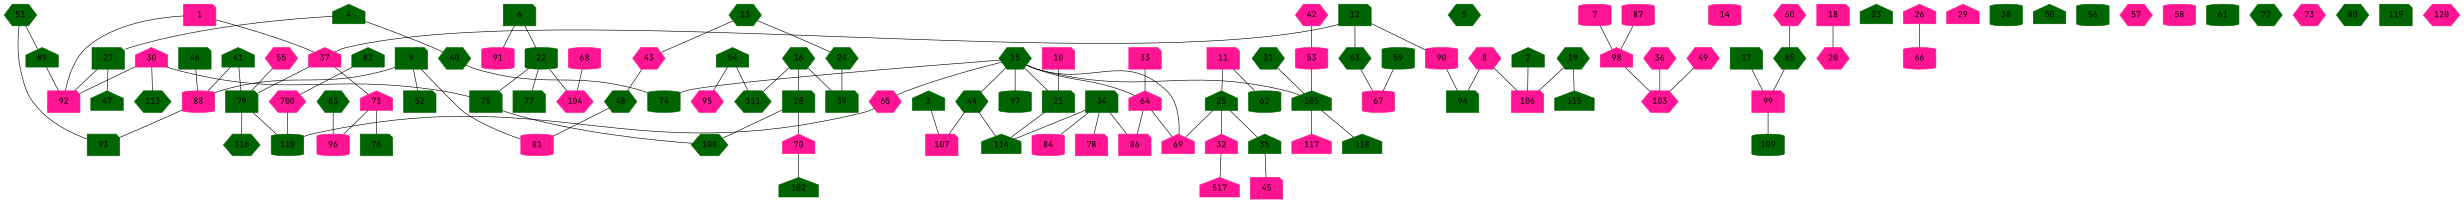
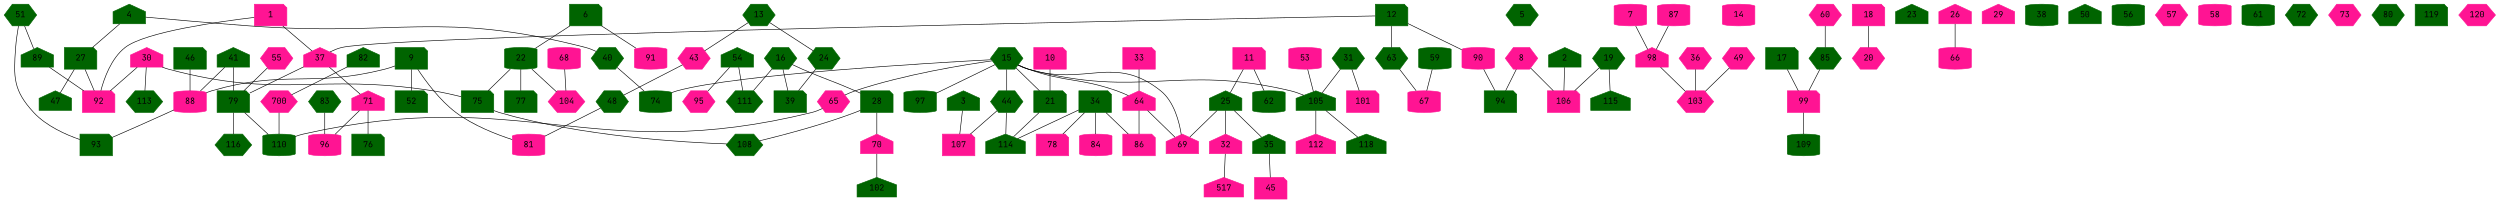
node "42": removed
node "101": added
node "117": label "117" -> "112"
